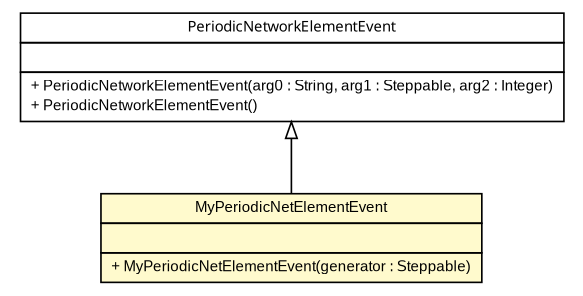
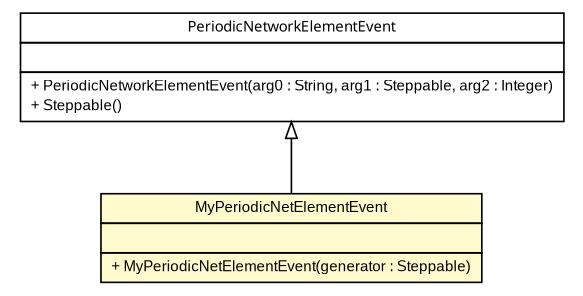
node "PeriodicNetworkElementEvent": text "+ PeriodicNetworkElementEvent()" -> "+ Steppable()"
